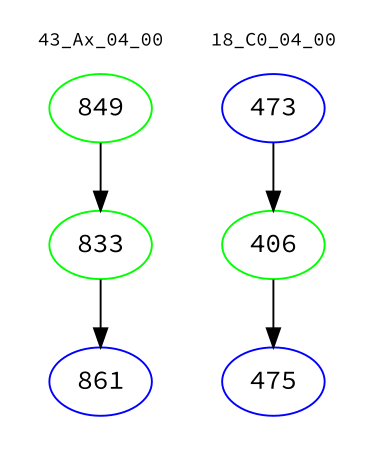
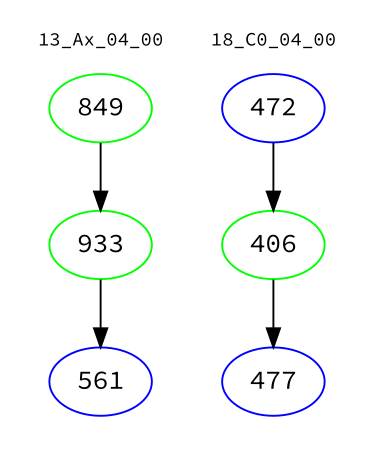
cluster "43_Ax_04_00": label "43_Ax_04_00" -> "13_Ax_04_00"
node "473": label "473" -> "472"
node "833": label "833" -> "933"
node "861": label "861" -> "561"
node "475": label "475" -> "477"
